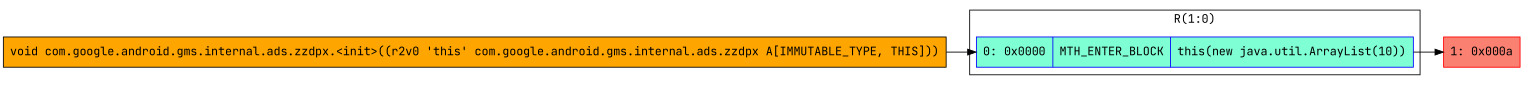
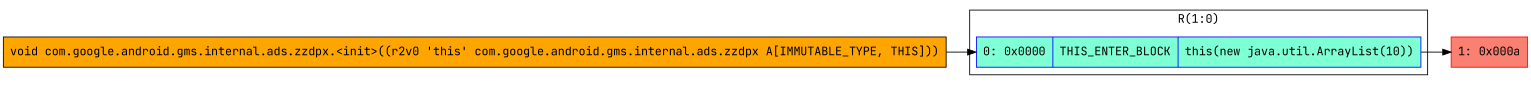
node "0: 0x0000": text "MTH_ENTER_BLOCK" -> "THIS_ENTER_BLOCK"
